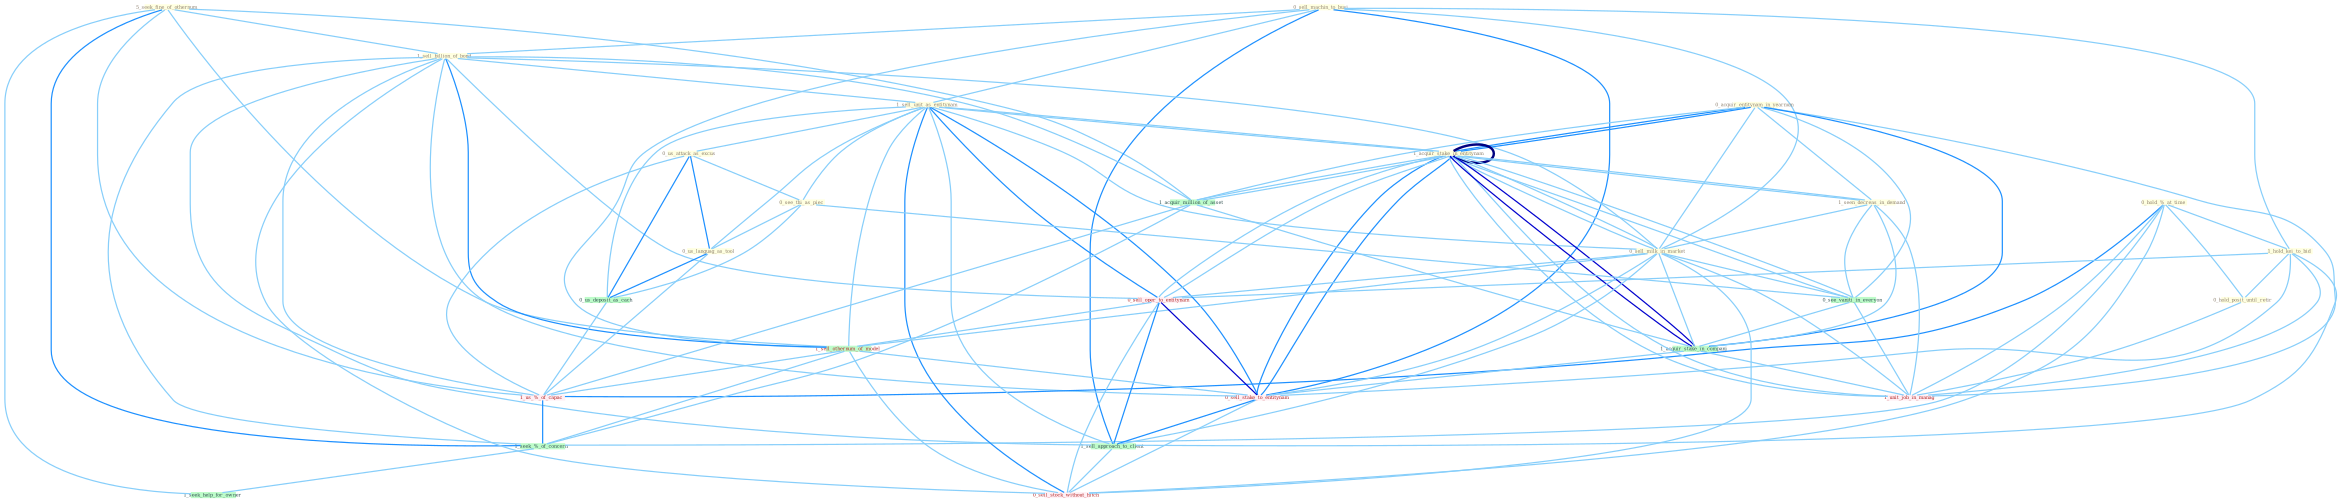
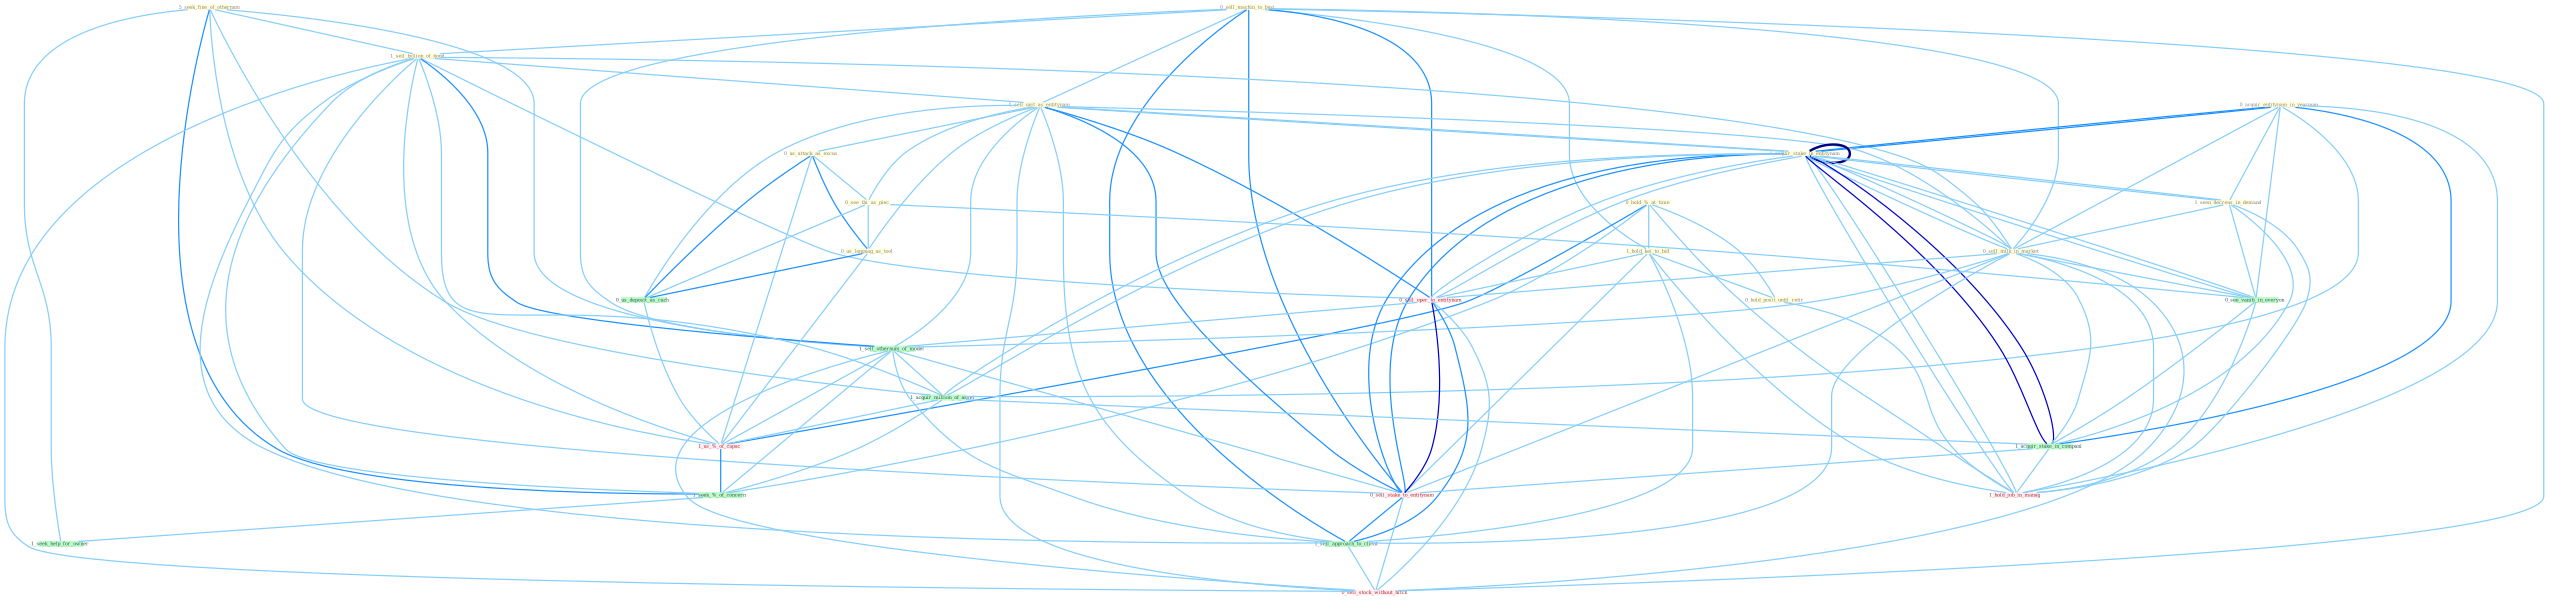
edge "0_sell_machin_to_busi" -- "0_sell_oper_to_entitynam": added
edge "1_sell_unit_as_entitynam" -- "0_sell_stock_without_hitch": color #1e90ff -> #87cefa
node "1_sell_othernum_of_model": fontcolor #b22222 -> #2f4f4f
edge "1_sell_othernum_of_model" -- "1_acquir_million_of_asset": added
node "1_unit_job_in_manag": label "1_unit_job_in_manag" -> "1_hold_job_in_manag"
edge "0_hold_%_at_time" -- "0_sell_stock_without_hitch": now "0_sell_machin_to_busi" -- "0_sell_stock_without_hitch"
edge "1_sell_othernum_of_model" -- "1_sell_approach_to_client": added
